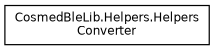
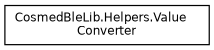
node "CosmedBleLib.Helpers.Helpers Converter": label "CosmedBleLib.Helpers.Helpers Converter" -> "CosmedBleLib.Helpers.Value Converter"
